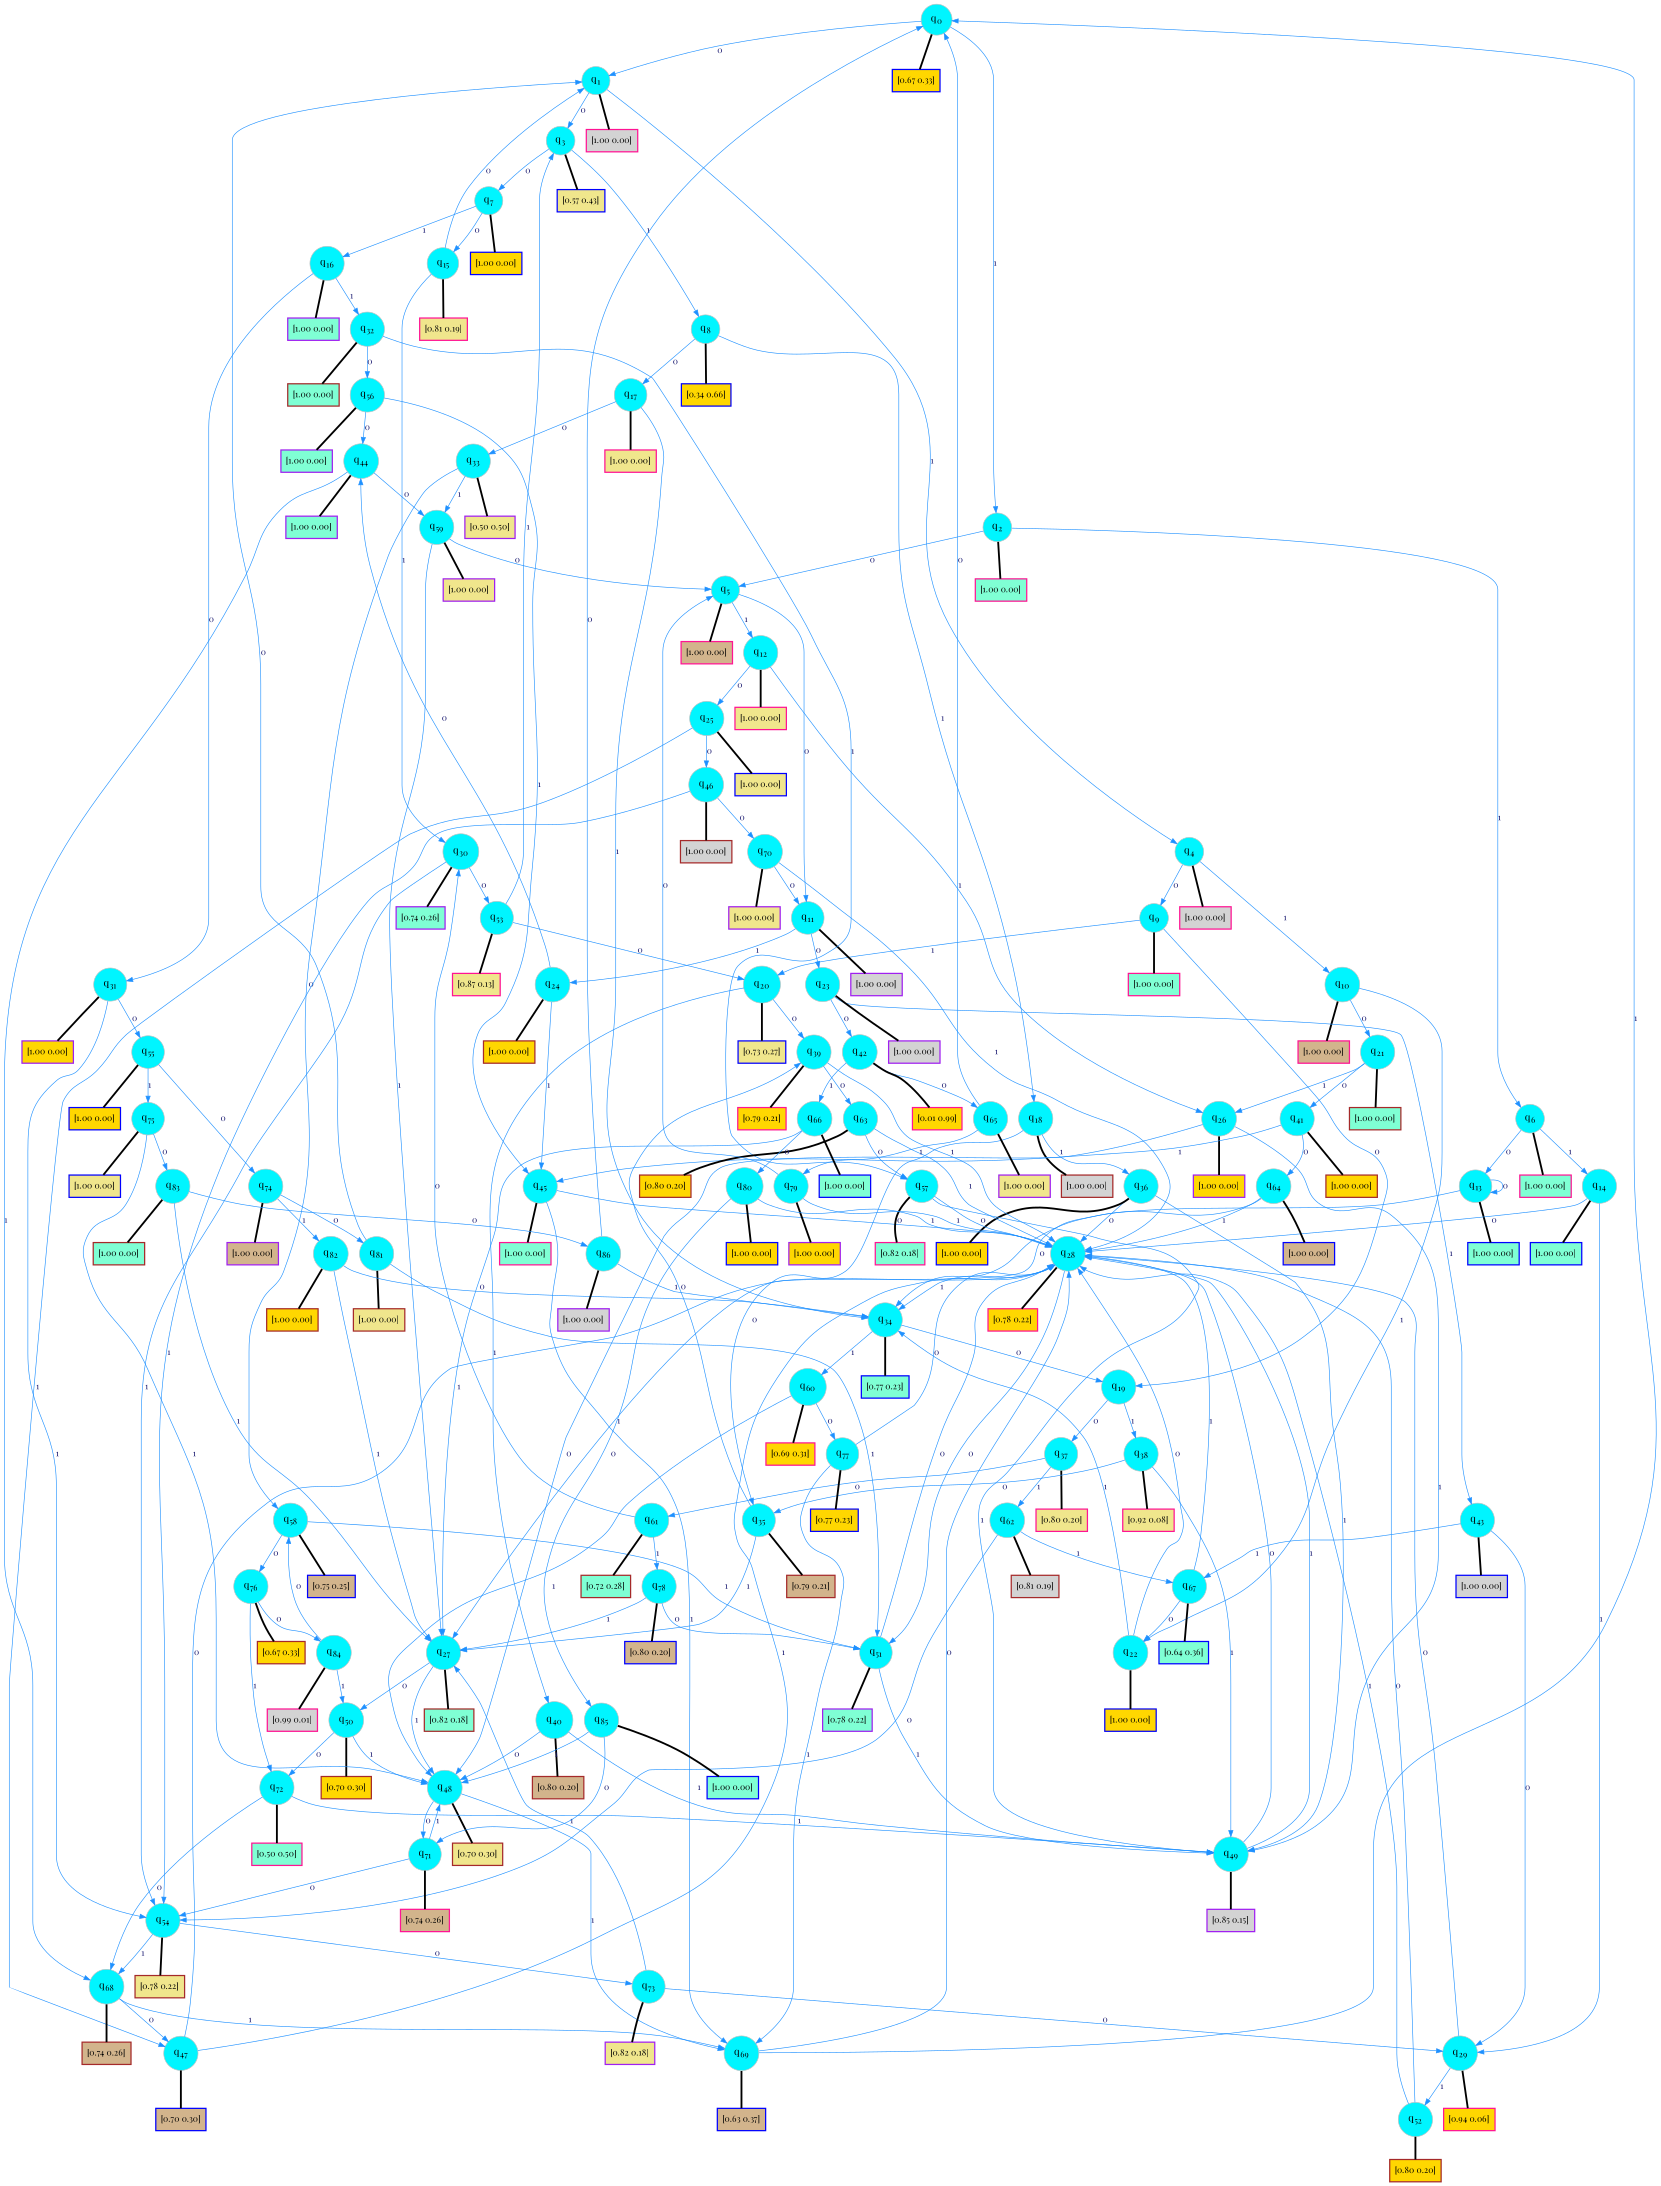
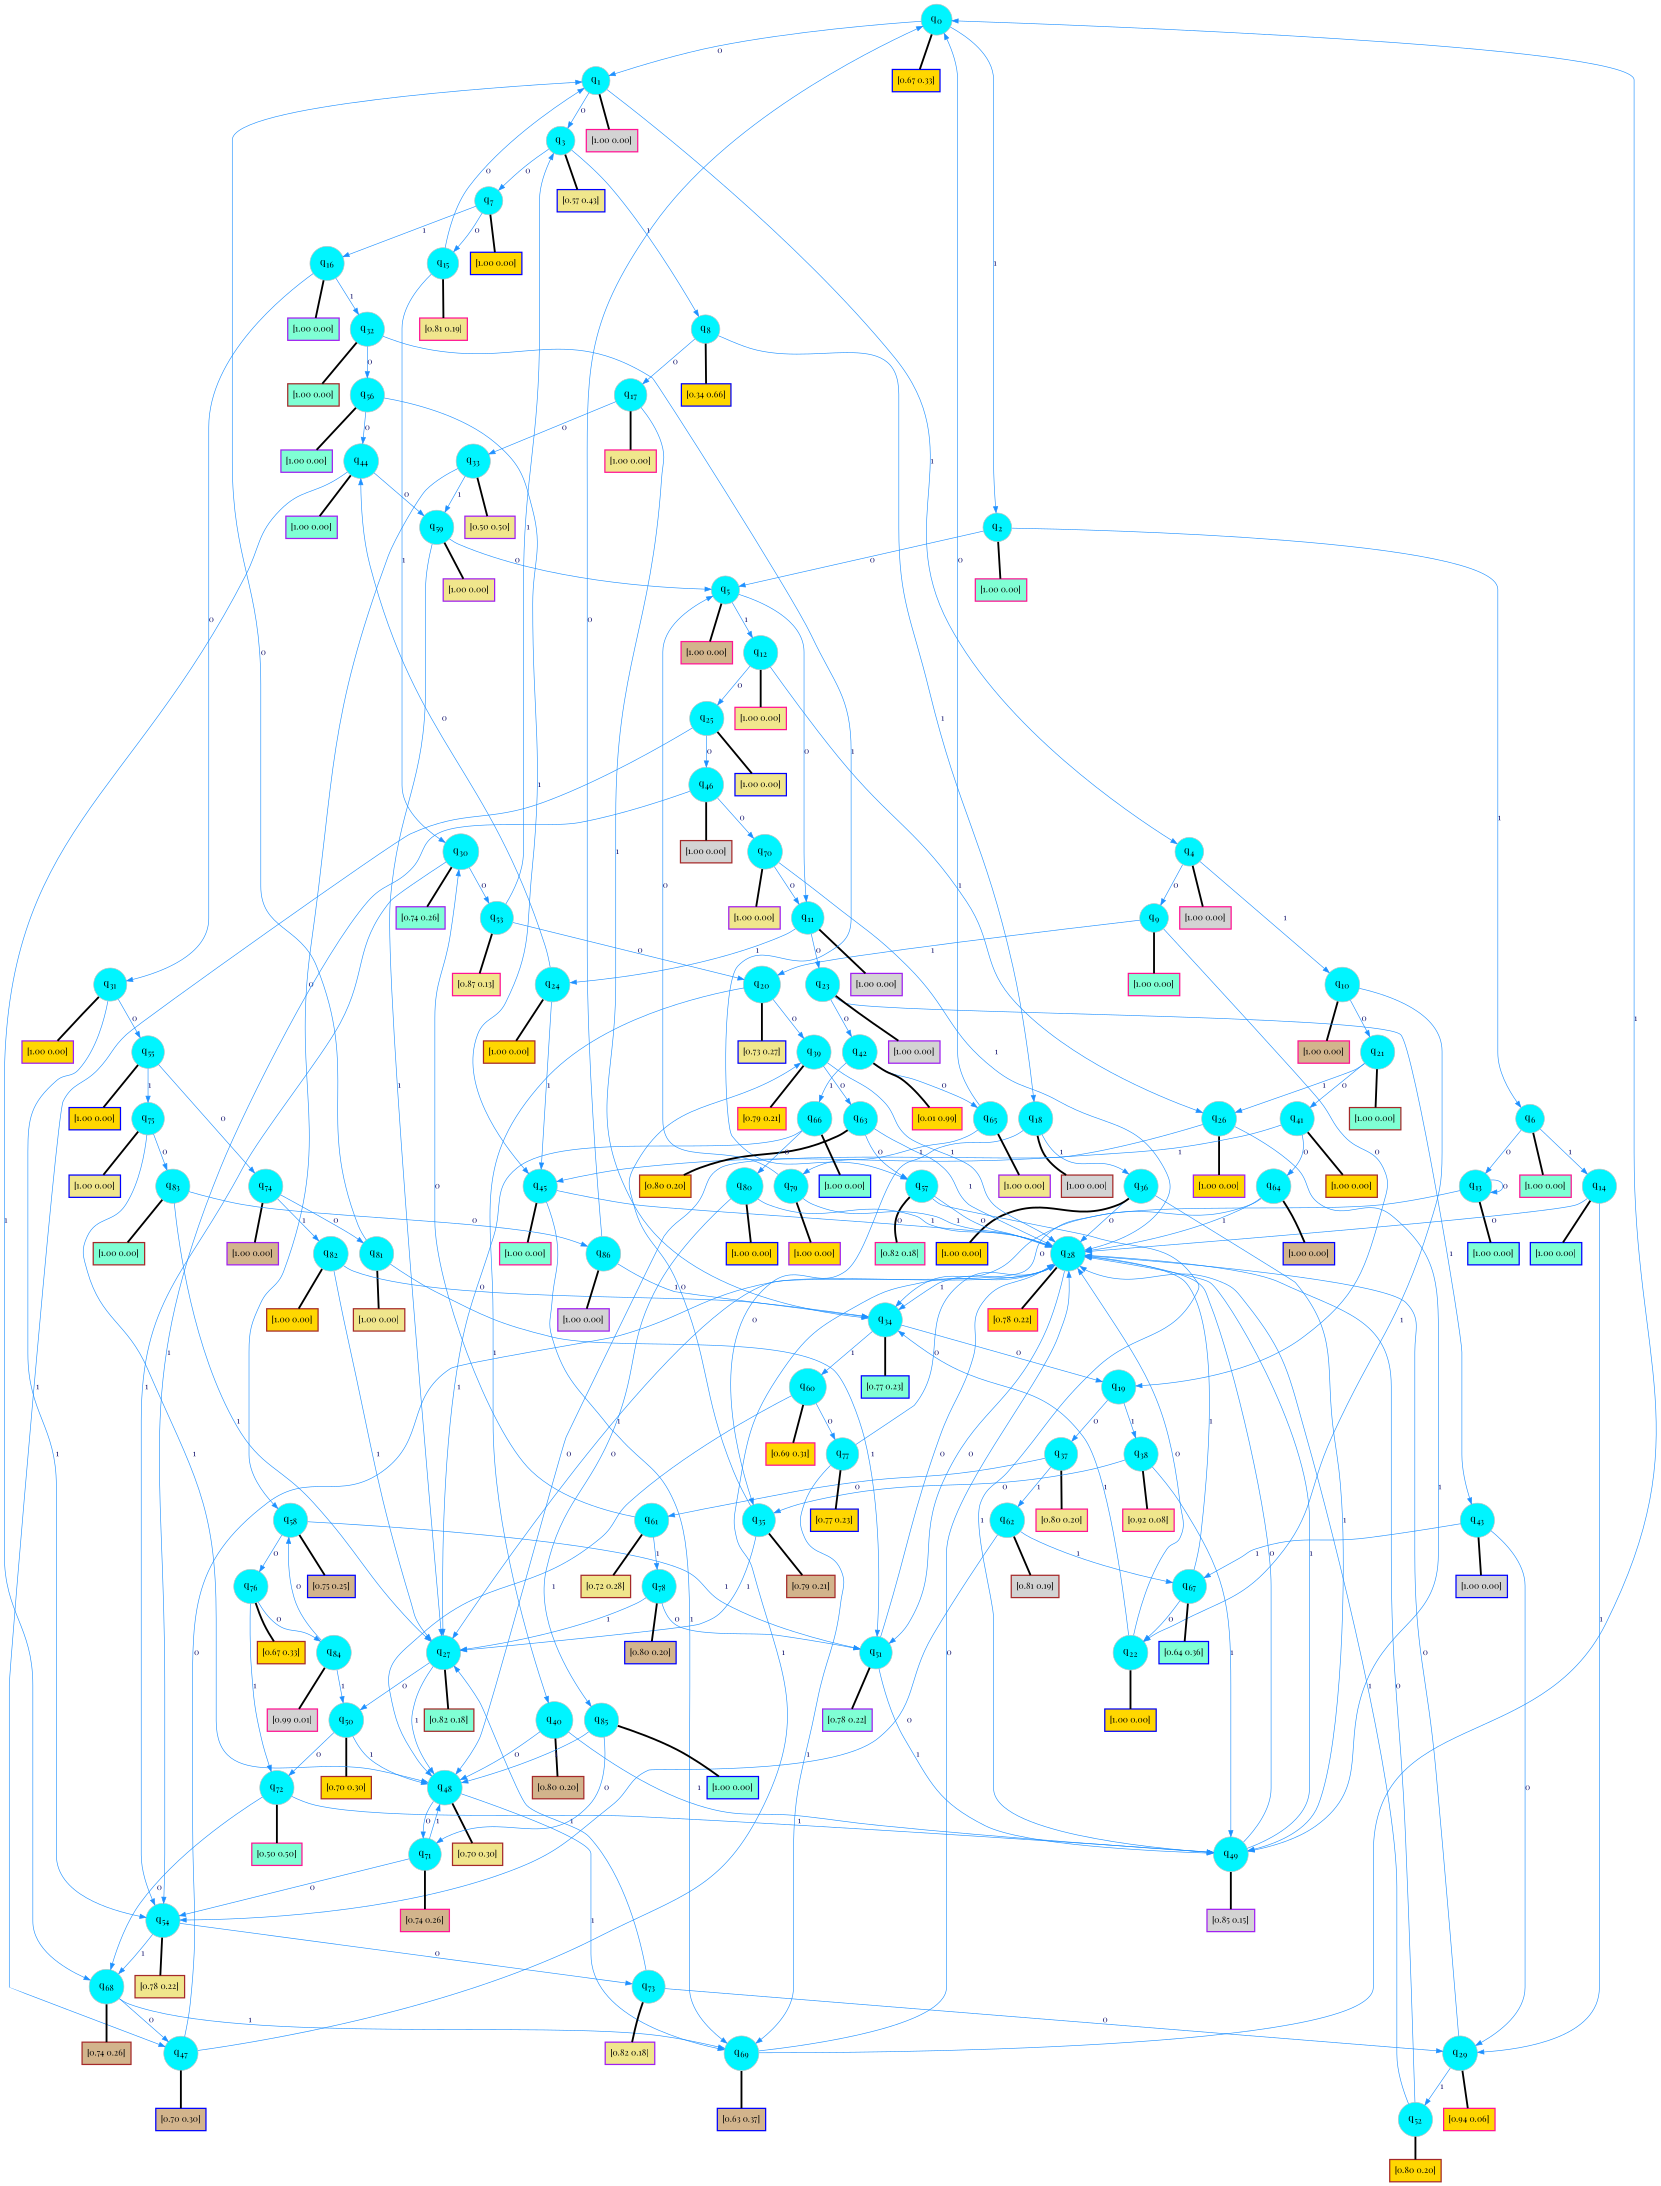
node "[0.72 0.28]": fillcolor aquamarine -> khaki
